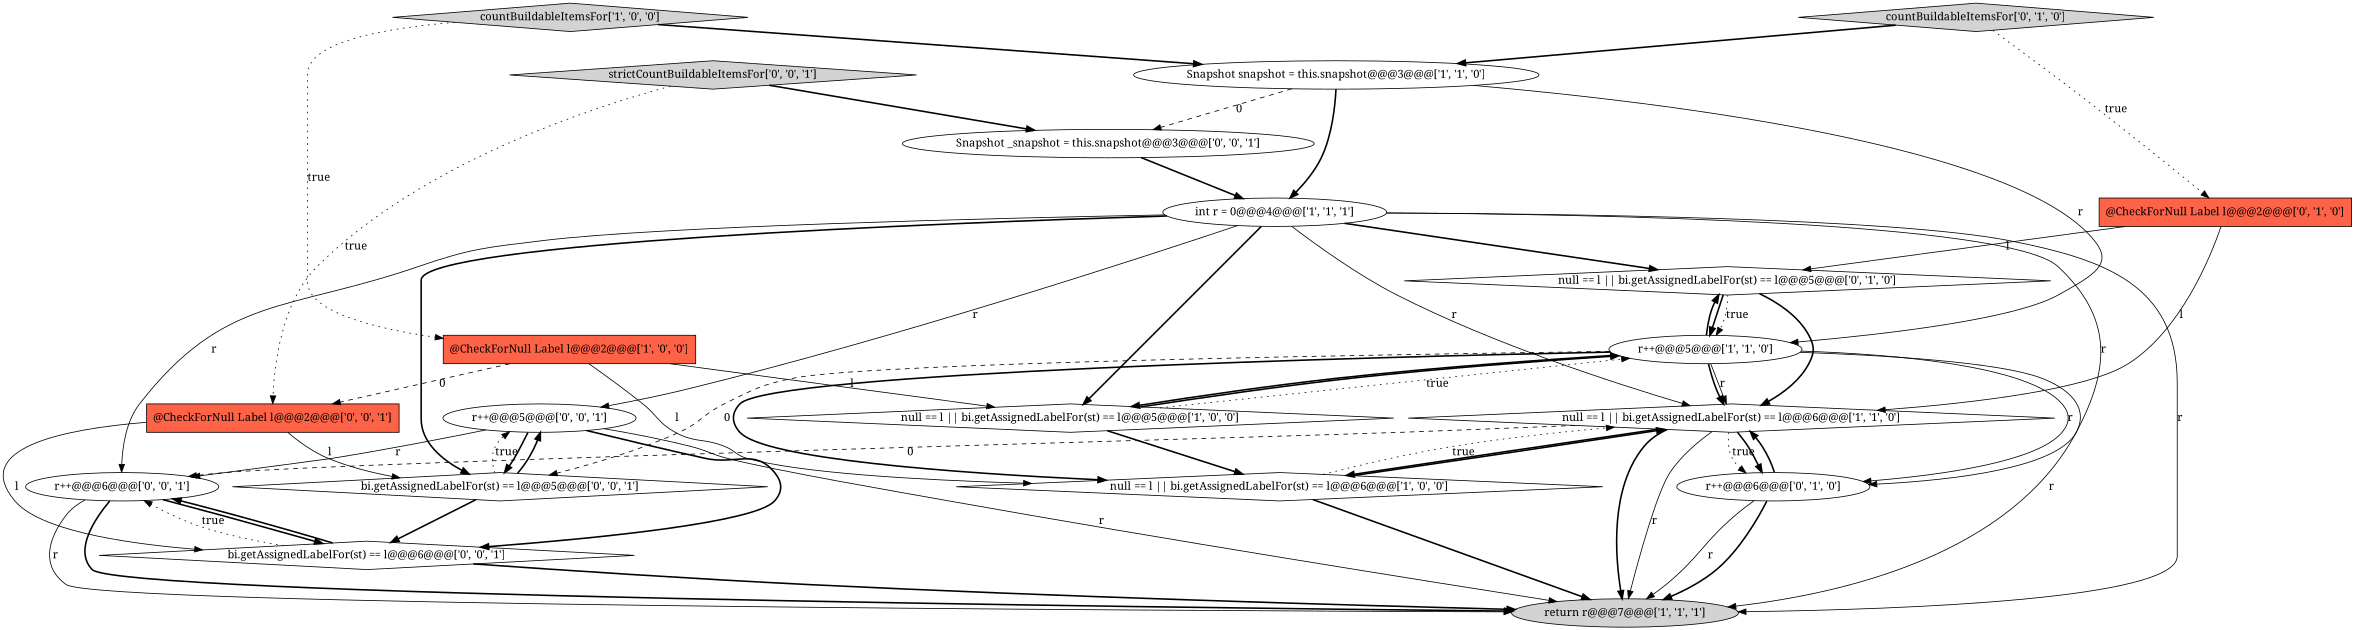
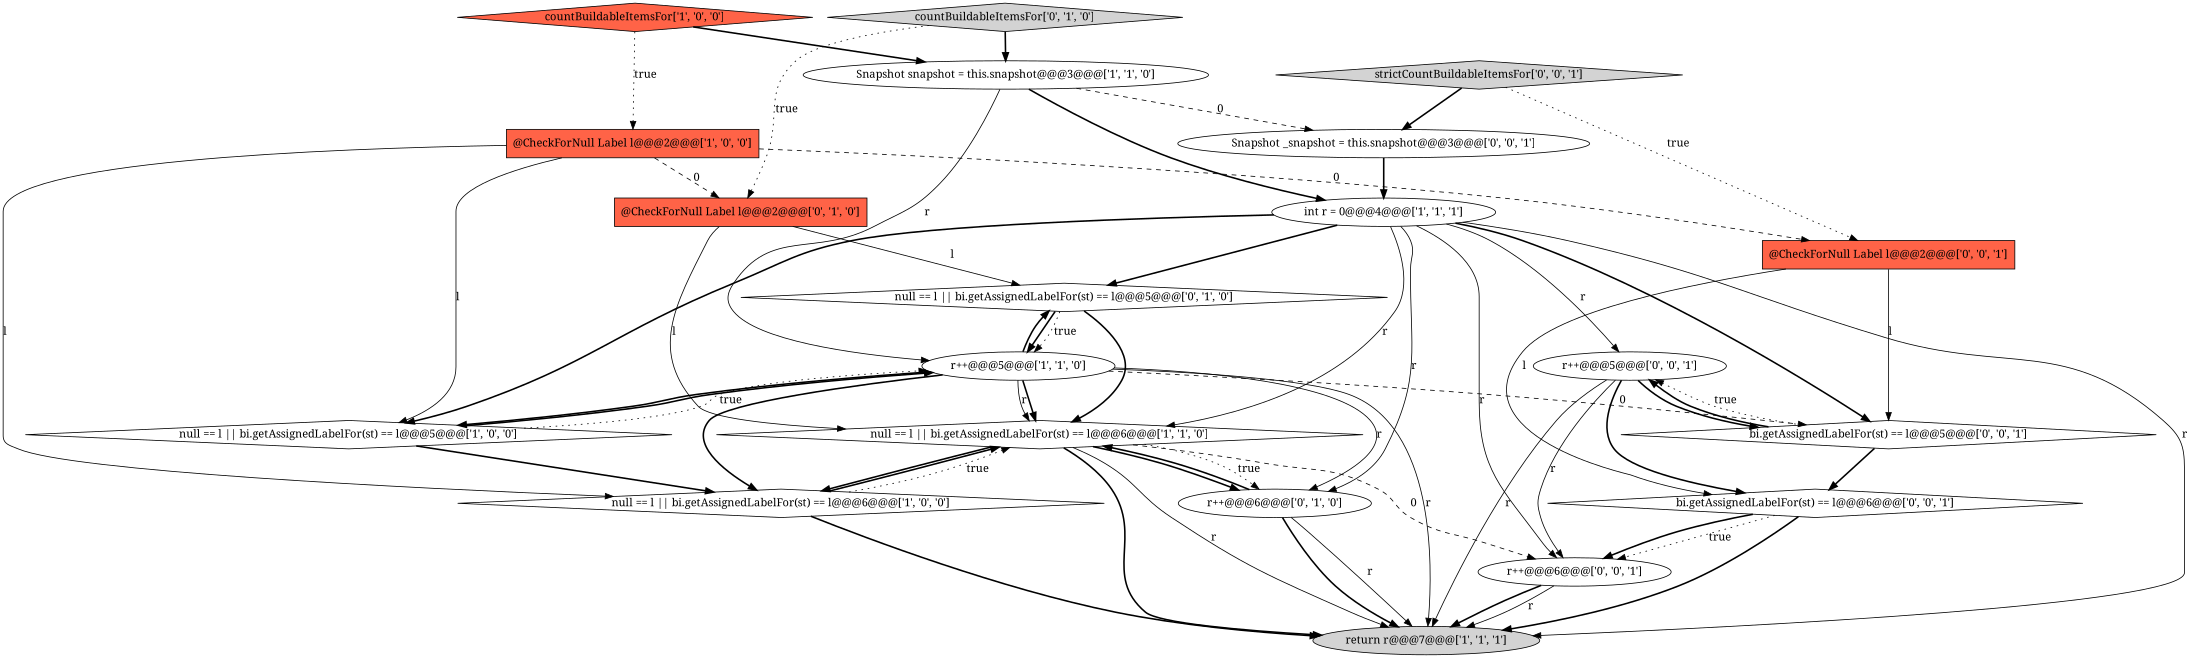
node "countBuildableItemsFor['1', '0', '0']": fillcolor lightgray -> tomato
edge "@CheckForNull Label l@@@2@@@['1', '0', '0']" -> "@CheckForNull Label l@@@2@@@['0', '1', '0']": added, label "0"
edge "r++@@@6@@@['0', '0', '1']" -> "bi.getAssignedLabelFor(st) == l@@@6@@@['0', '0', '1']": removed
